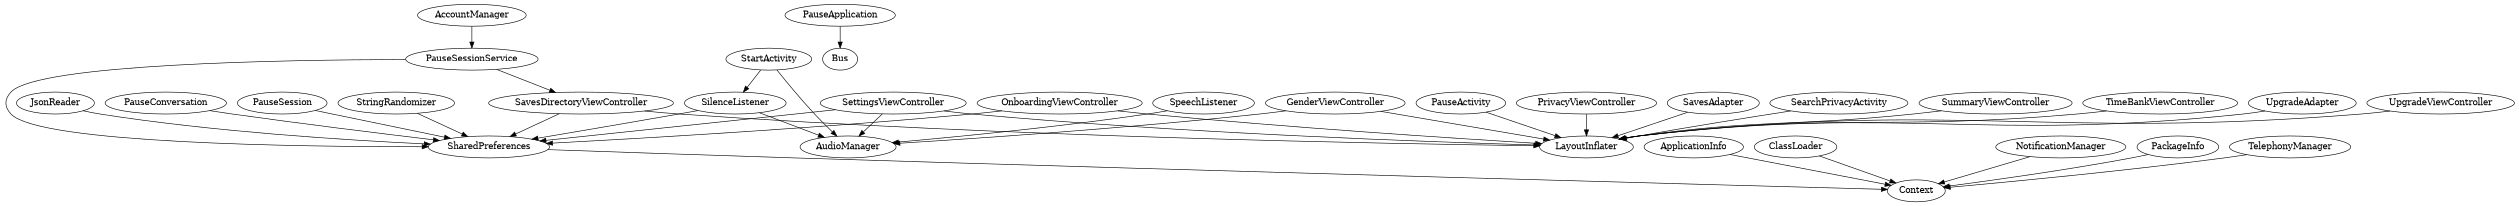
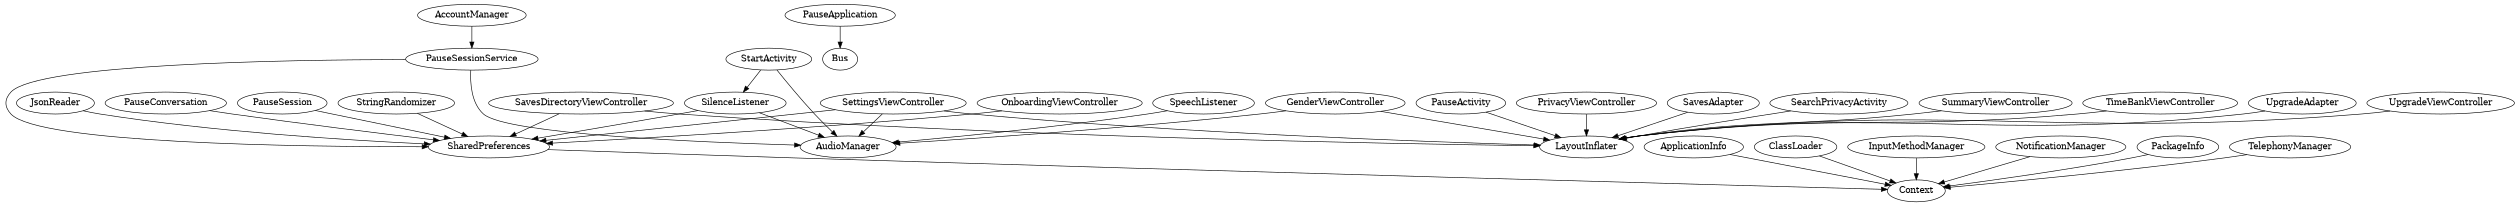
edge "PauseSessionService" -> "SavesDirectoryViewController": now "PauseSessionService" -> "AudioManager"
edge "OnboardingViewController" -> "LayoutInflater": removed
node "InputMethodManager": added
